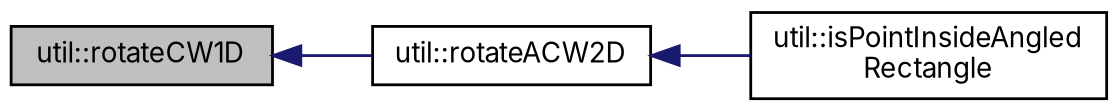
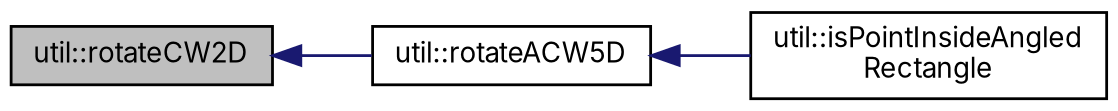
node "util::rotateCW1D": label "util::rotateCW1D" -> "util::rotateCW2D"
node "util::rotateACW2D": label "util::rotateACW2D" -> "util::rotateACW5D"
